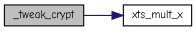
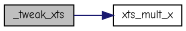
node "_tweak_crypt": label "_tweak_crypt" -> "_tweak_xts"
